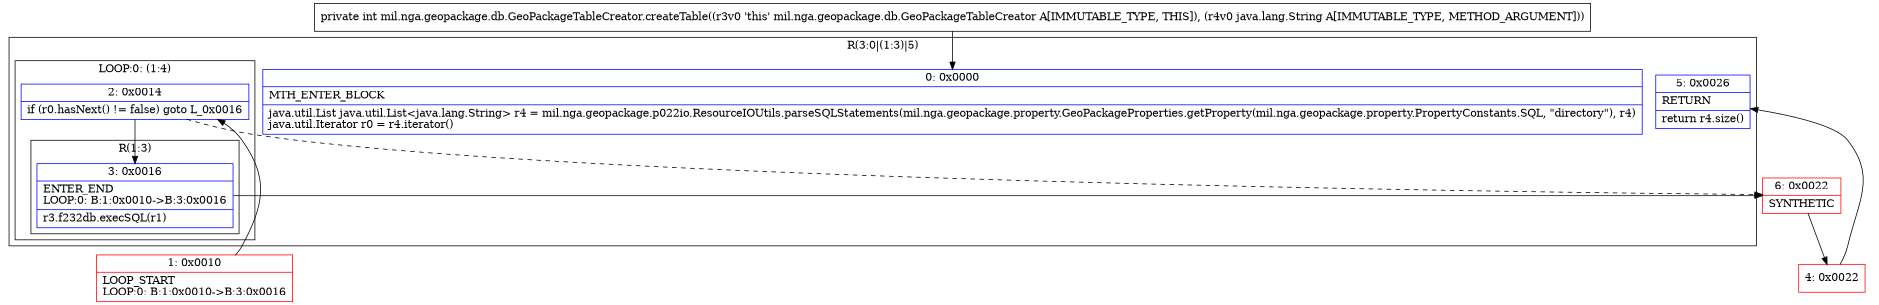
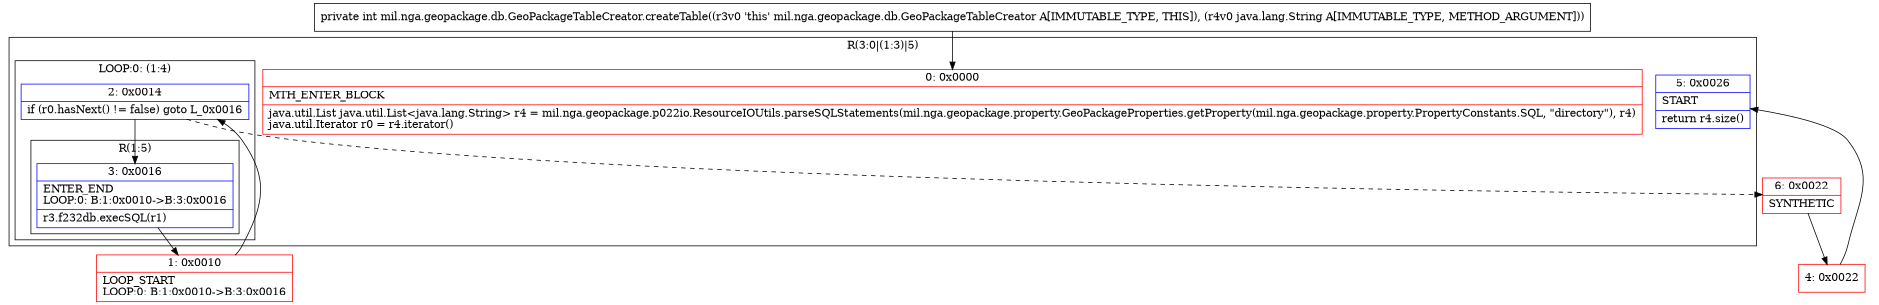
node "5: 0x0026": text "RETURN" -> "START"
node "0: 0x0000": color blue -> red
cluster "R(1:3)": label "R(1:3)" -> "R(1:5)"
edge "3: 0x0016" -> "6: 0x0022": now "3: 0x0016" -> "1: 0x0010"
